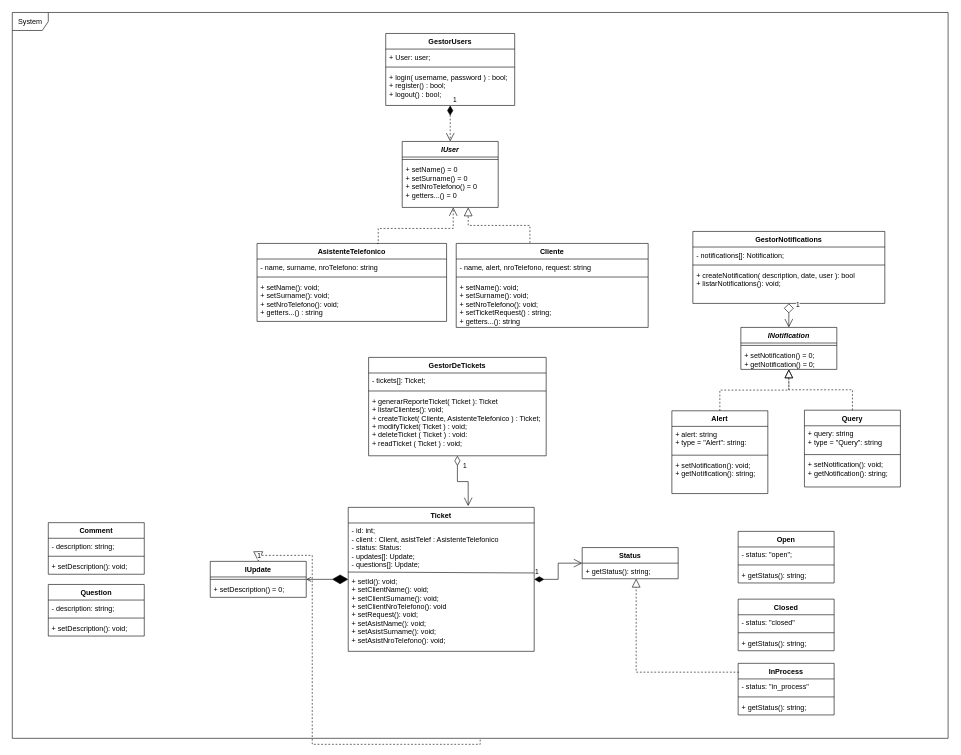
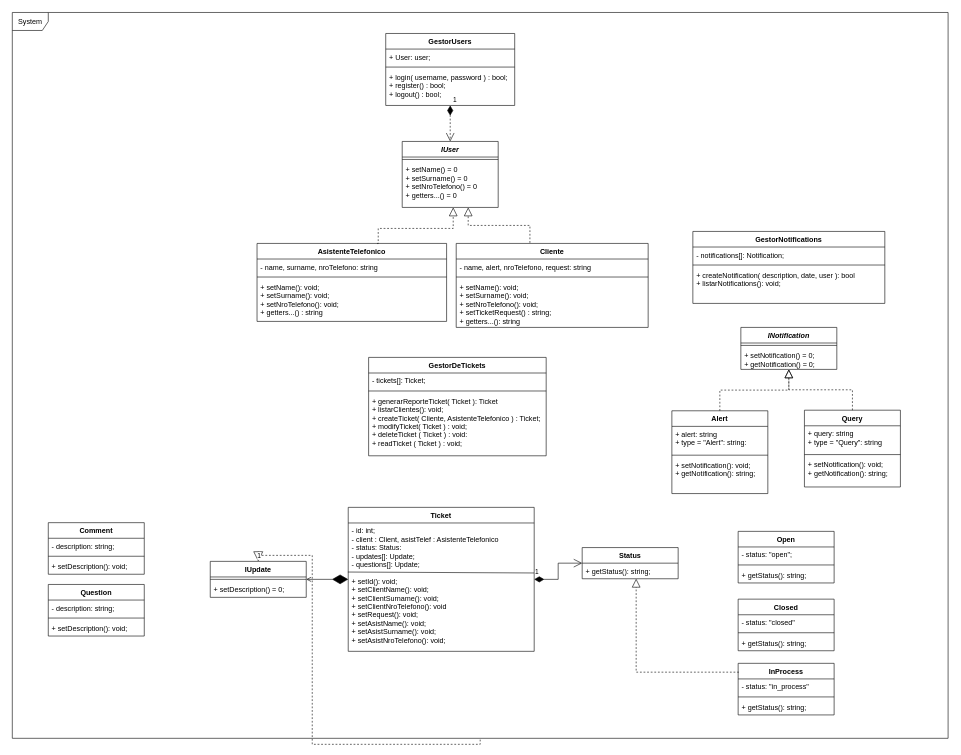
edge "AsistenteTelefonico" -> "IUser": arrowhead open -> block
edge "GestorNotifications" -- "INotification": removed, label "1"
edge "GestorDeTickets" -- "Ticket": removed, label "1"
